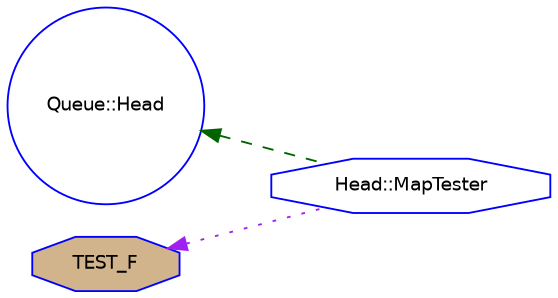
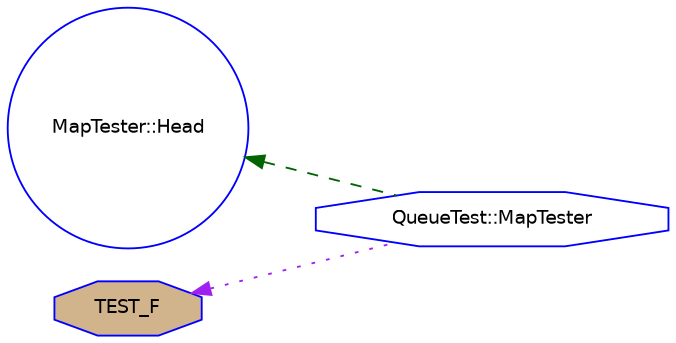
node "Queue::Head": label "Queue::Head" -> "MapTester::Head"
node "Head::MapTester": label "Head::MapTester" -> "QueueTest::MapTester"
